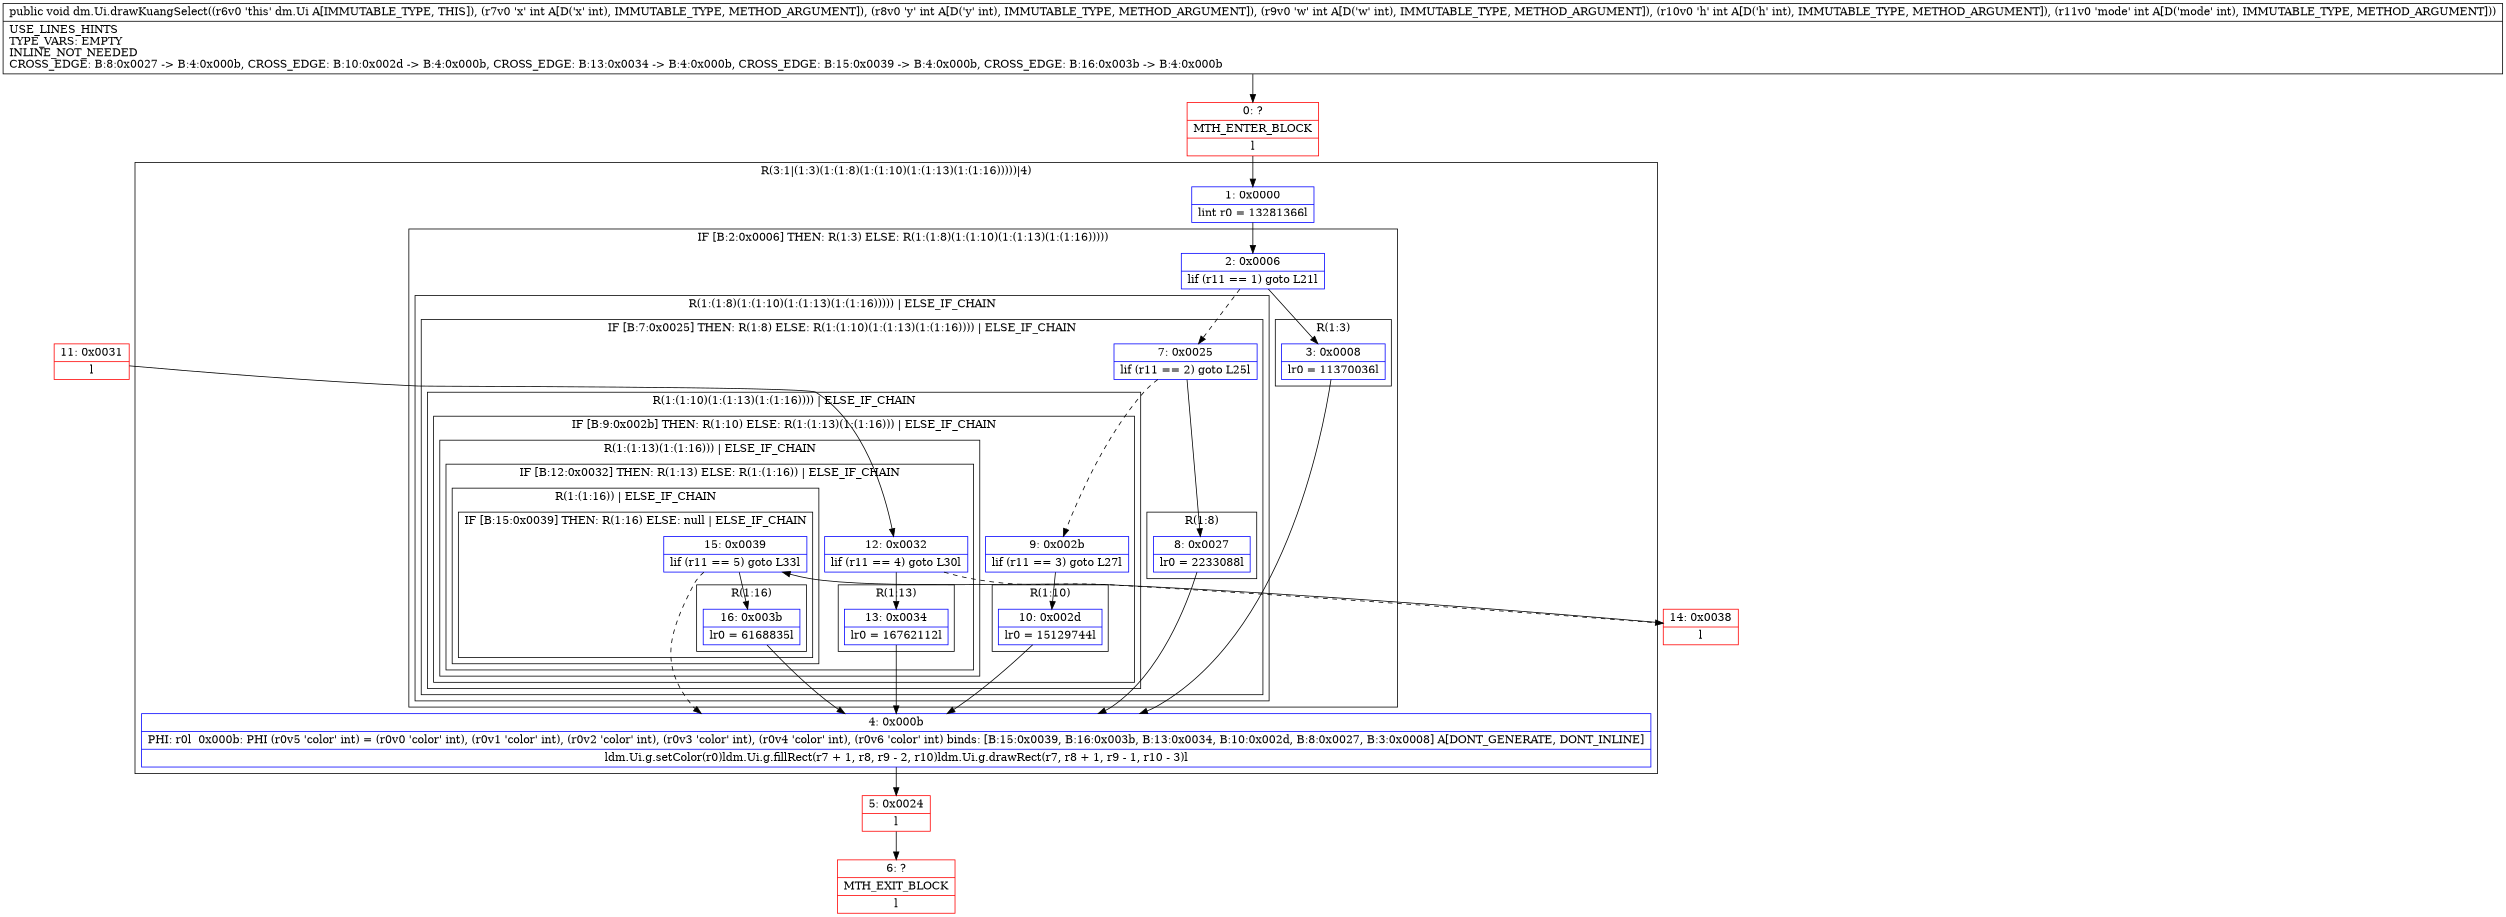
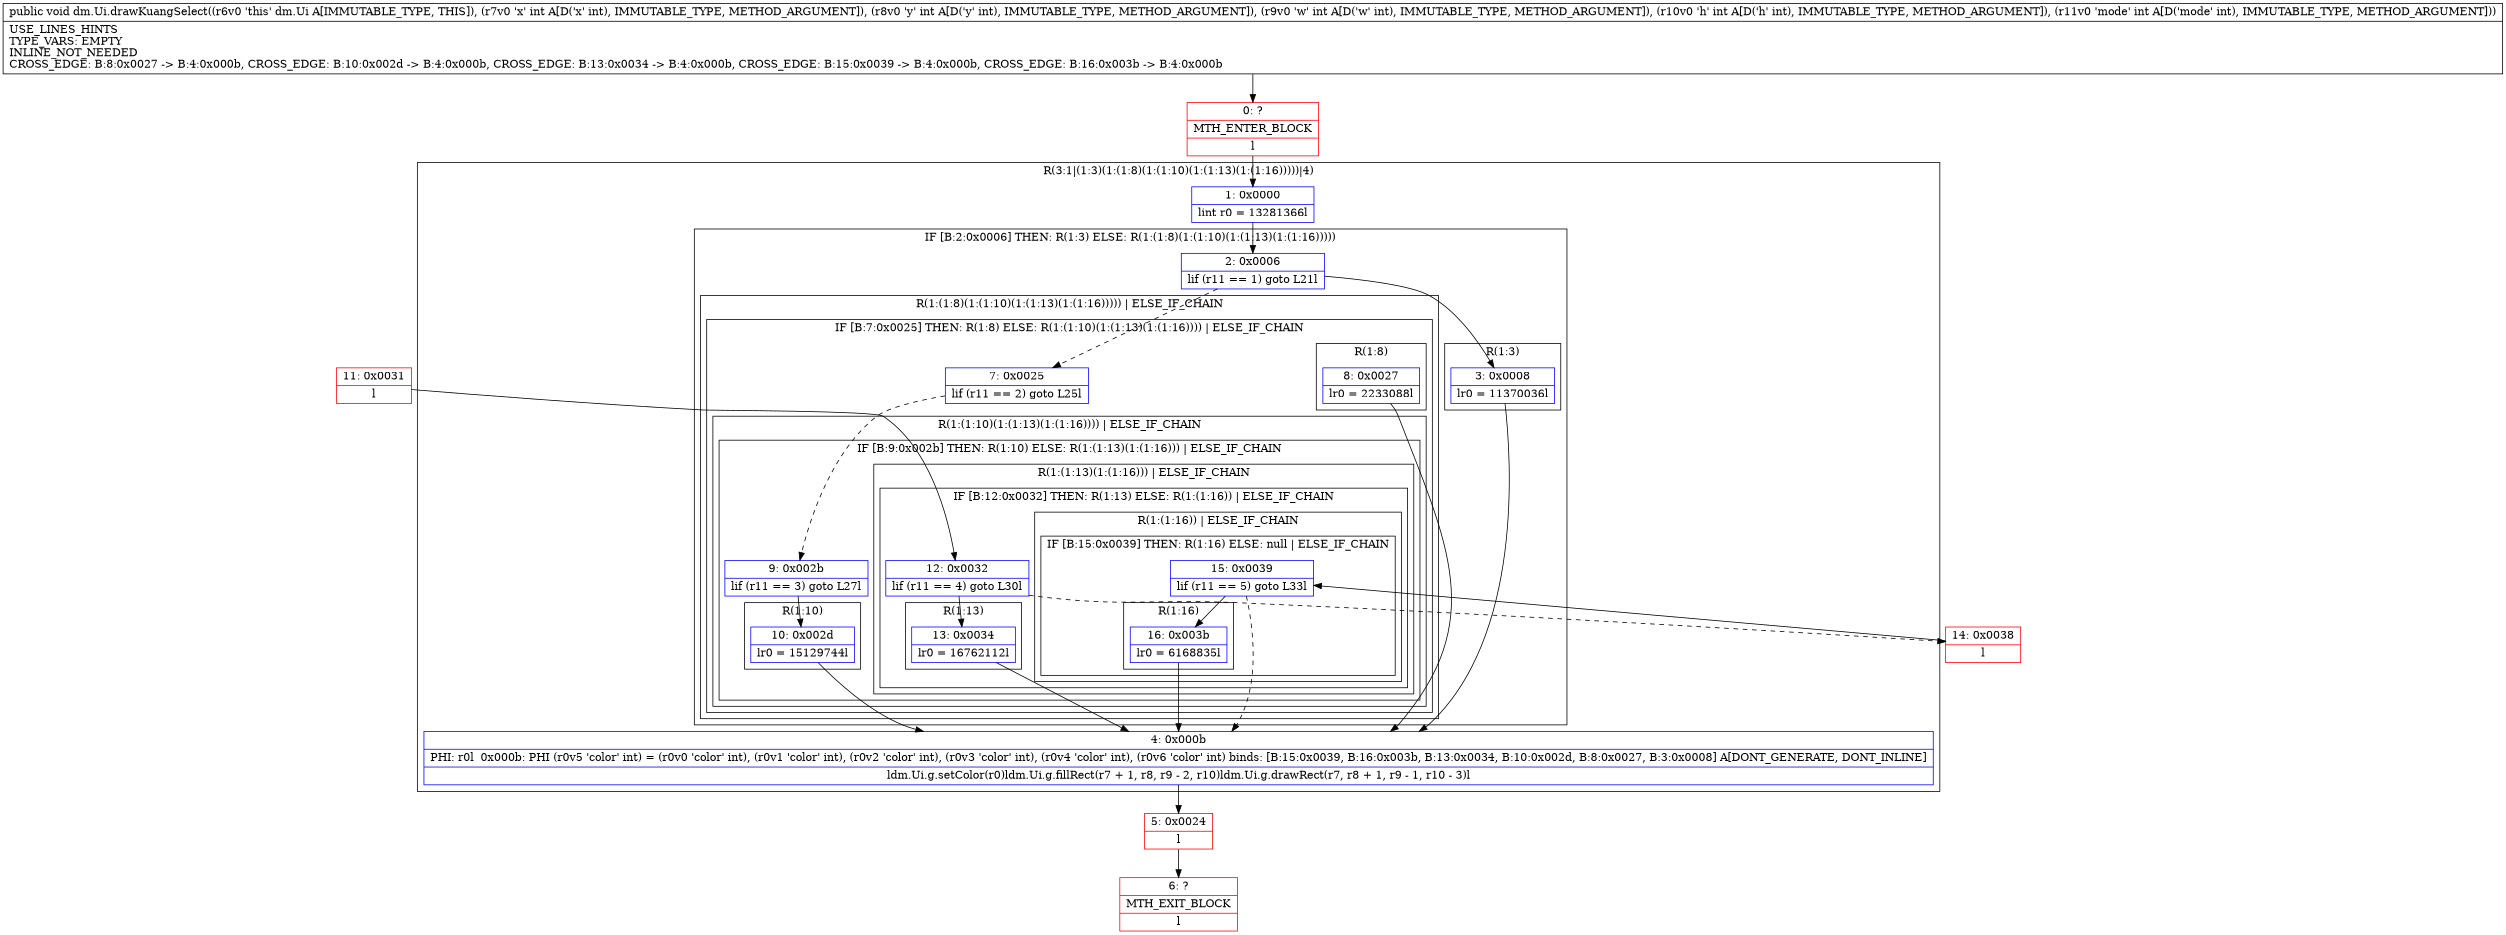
edge "7: 0x0025" -> "8: 0x0027": removed
